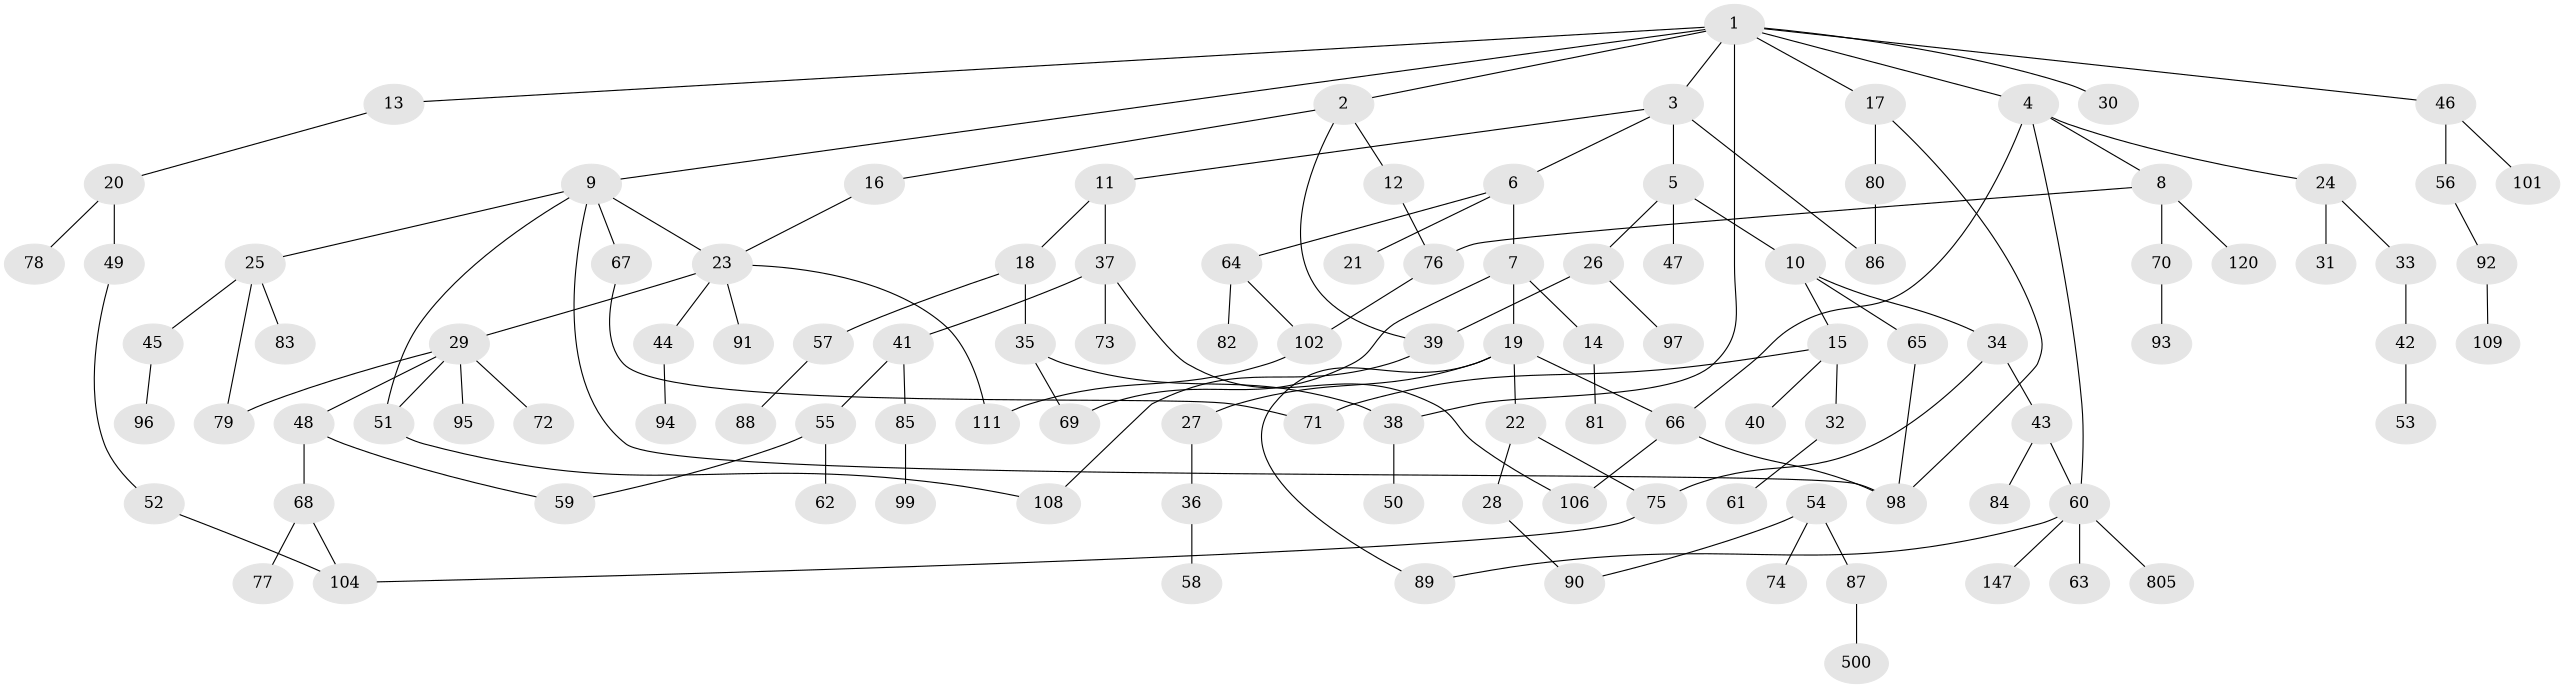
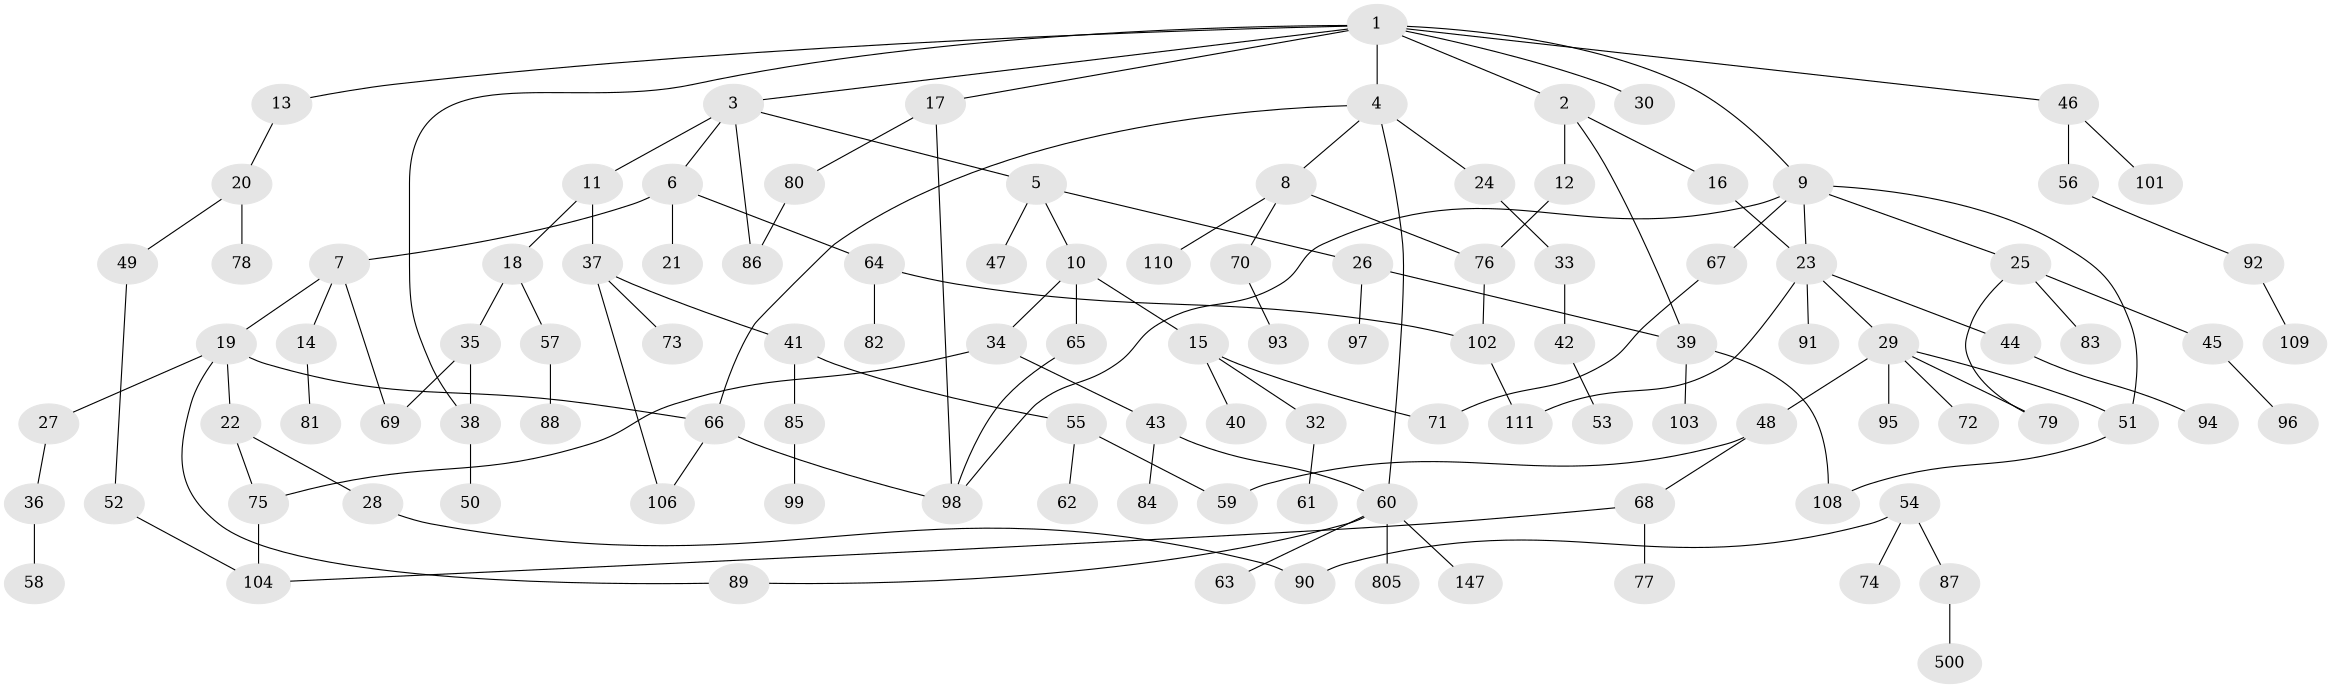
node "120": label "120" -> "110"
node "31": removed
node "103": added
